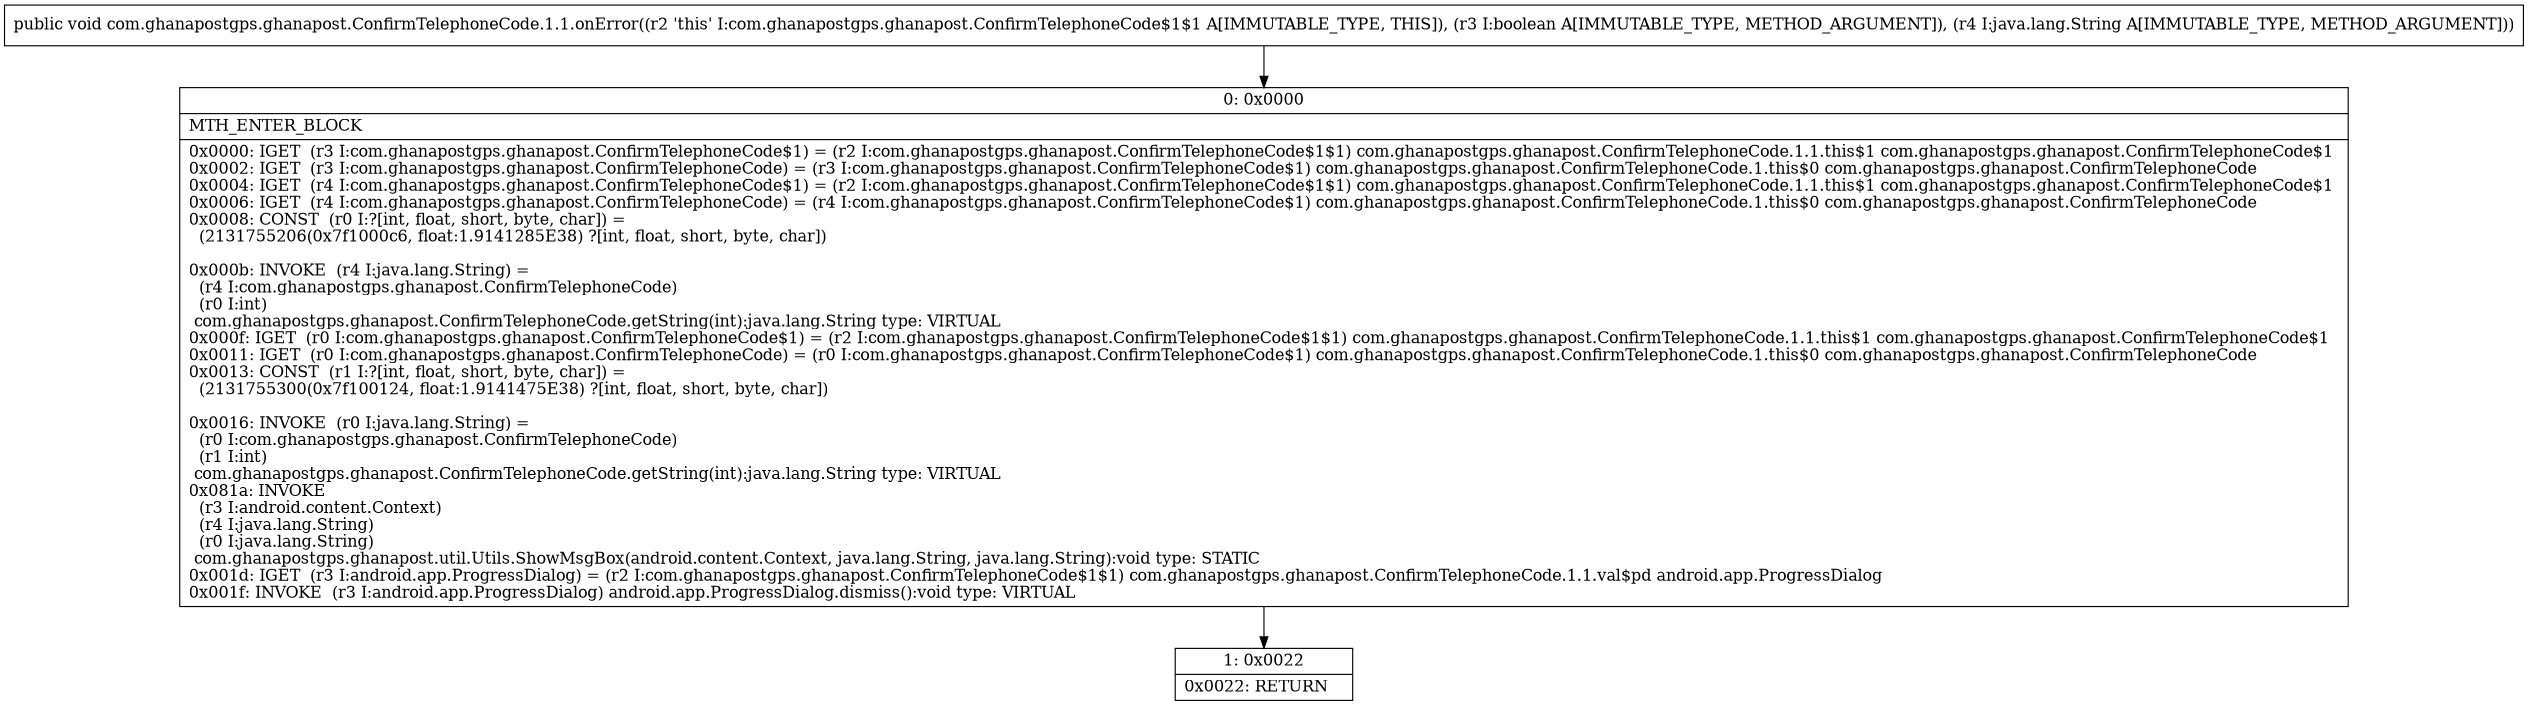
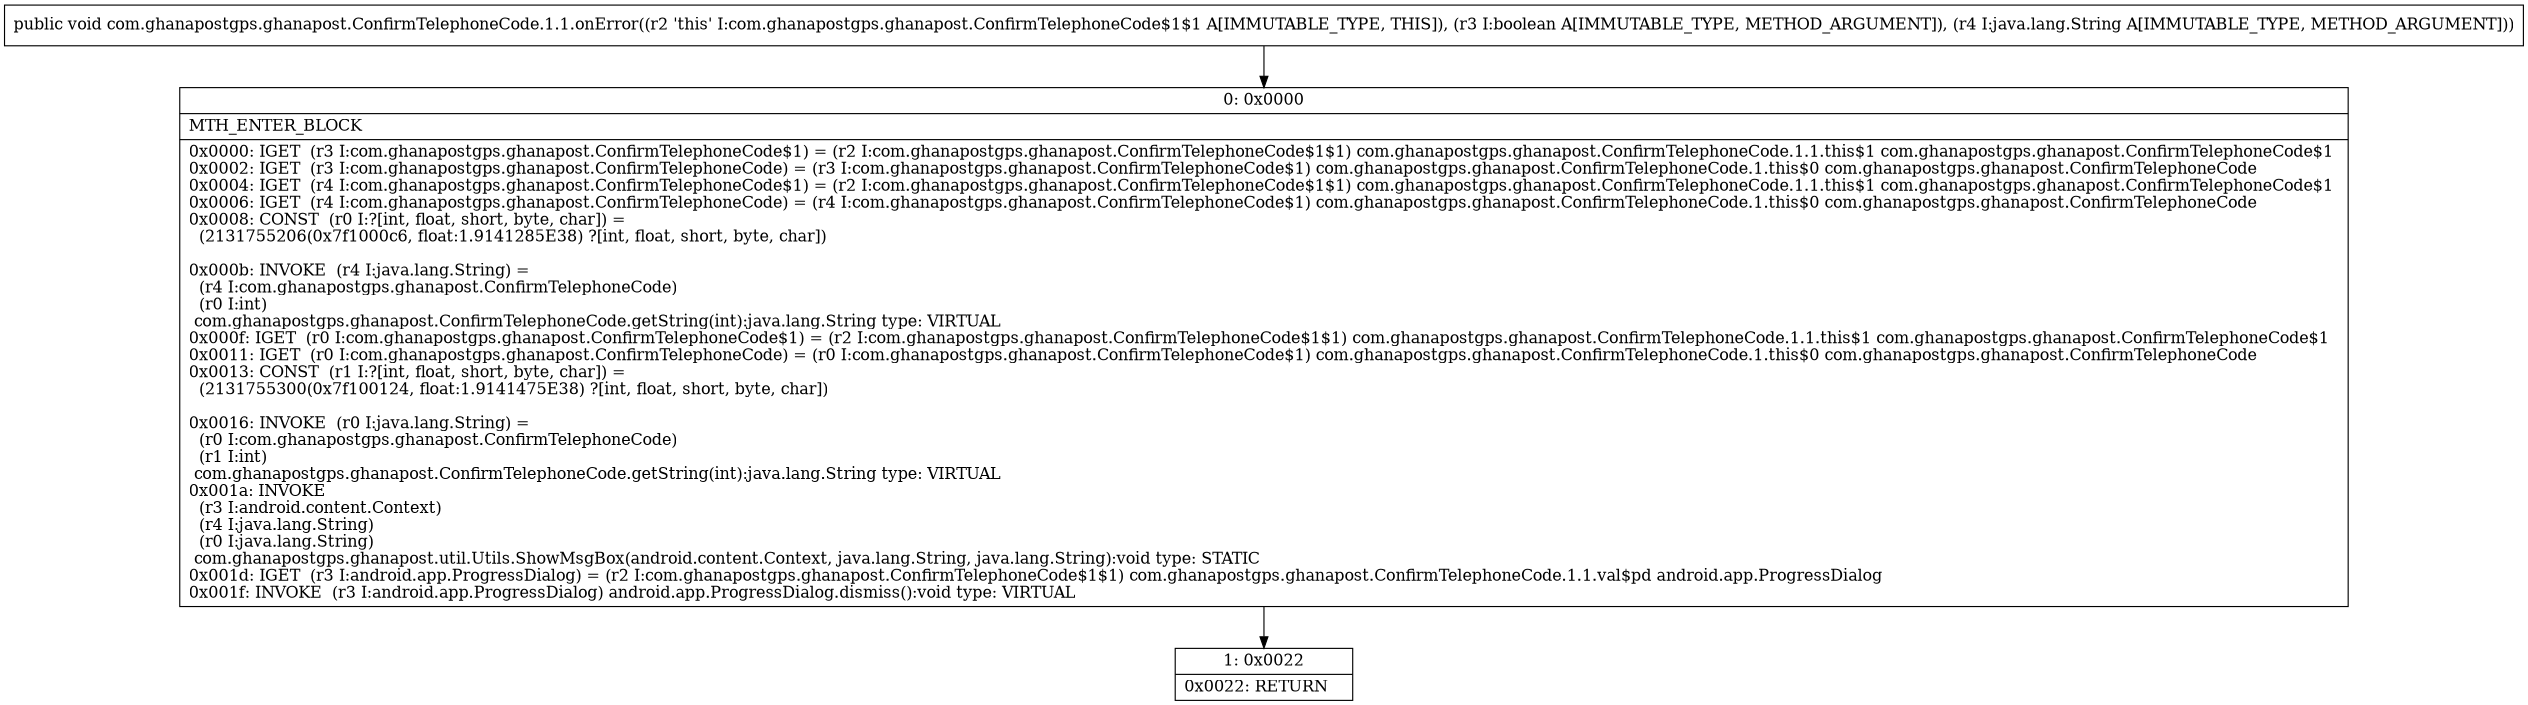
node "0: 0x0000": text "0x081a: INVOKE" -> "0x001a: INVOKE"
